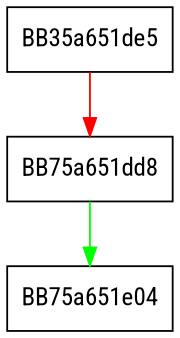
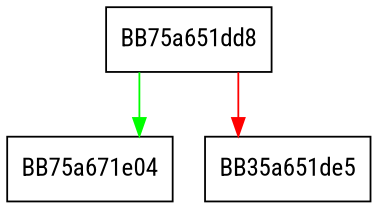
edge "BB35a651de5" -> "BB75a651dd8": reversed
node "BB75a651e04": label "BB75a651e04" -> "BB75a671e04"
